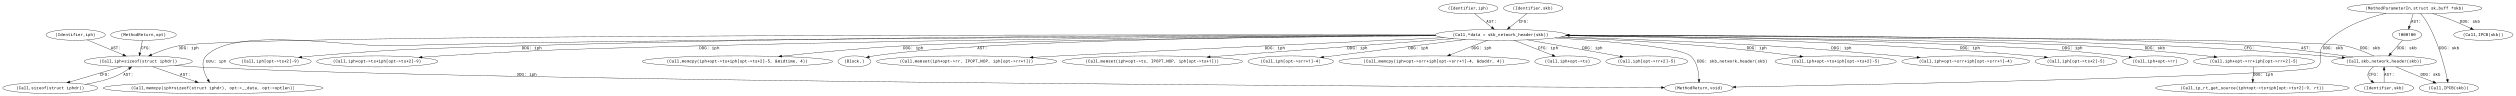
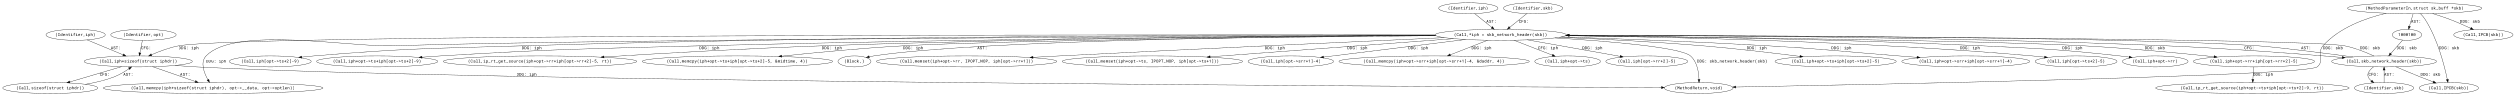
node "(MethodReturn,opt)": label "(MethodReturn,opt)" -> "(Identifier,opt)"
node "(Call,*data = skb_network_header(skb))": label "(Call,*data = skb_network_header(skb))" -> "(Call,*iph = skb_network_header(skb))"
node "(Call,ip_rt_get_source(iph+opt->rr+iph[opt->rr+2]-5, rt))": added
